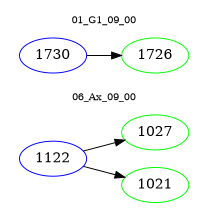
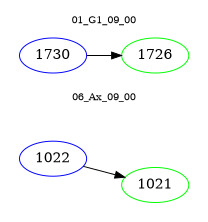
node "1027": removed
node "1122": label "1122" -> "1022"
